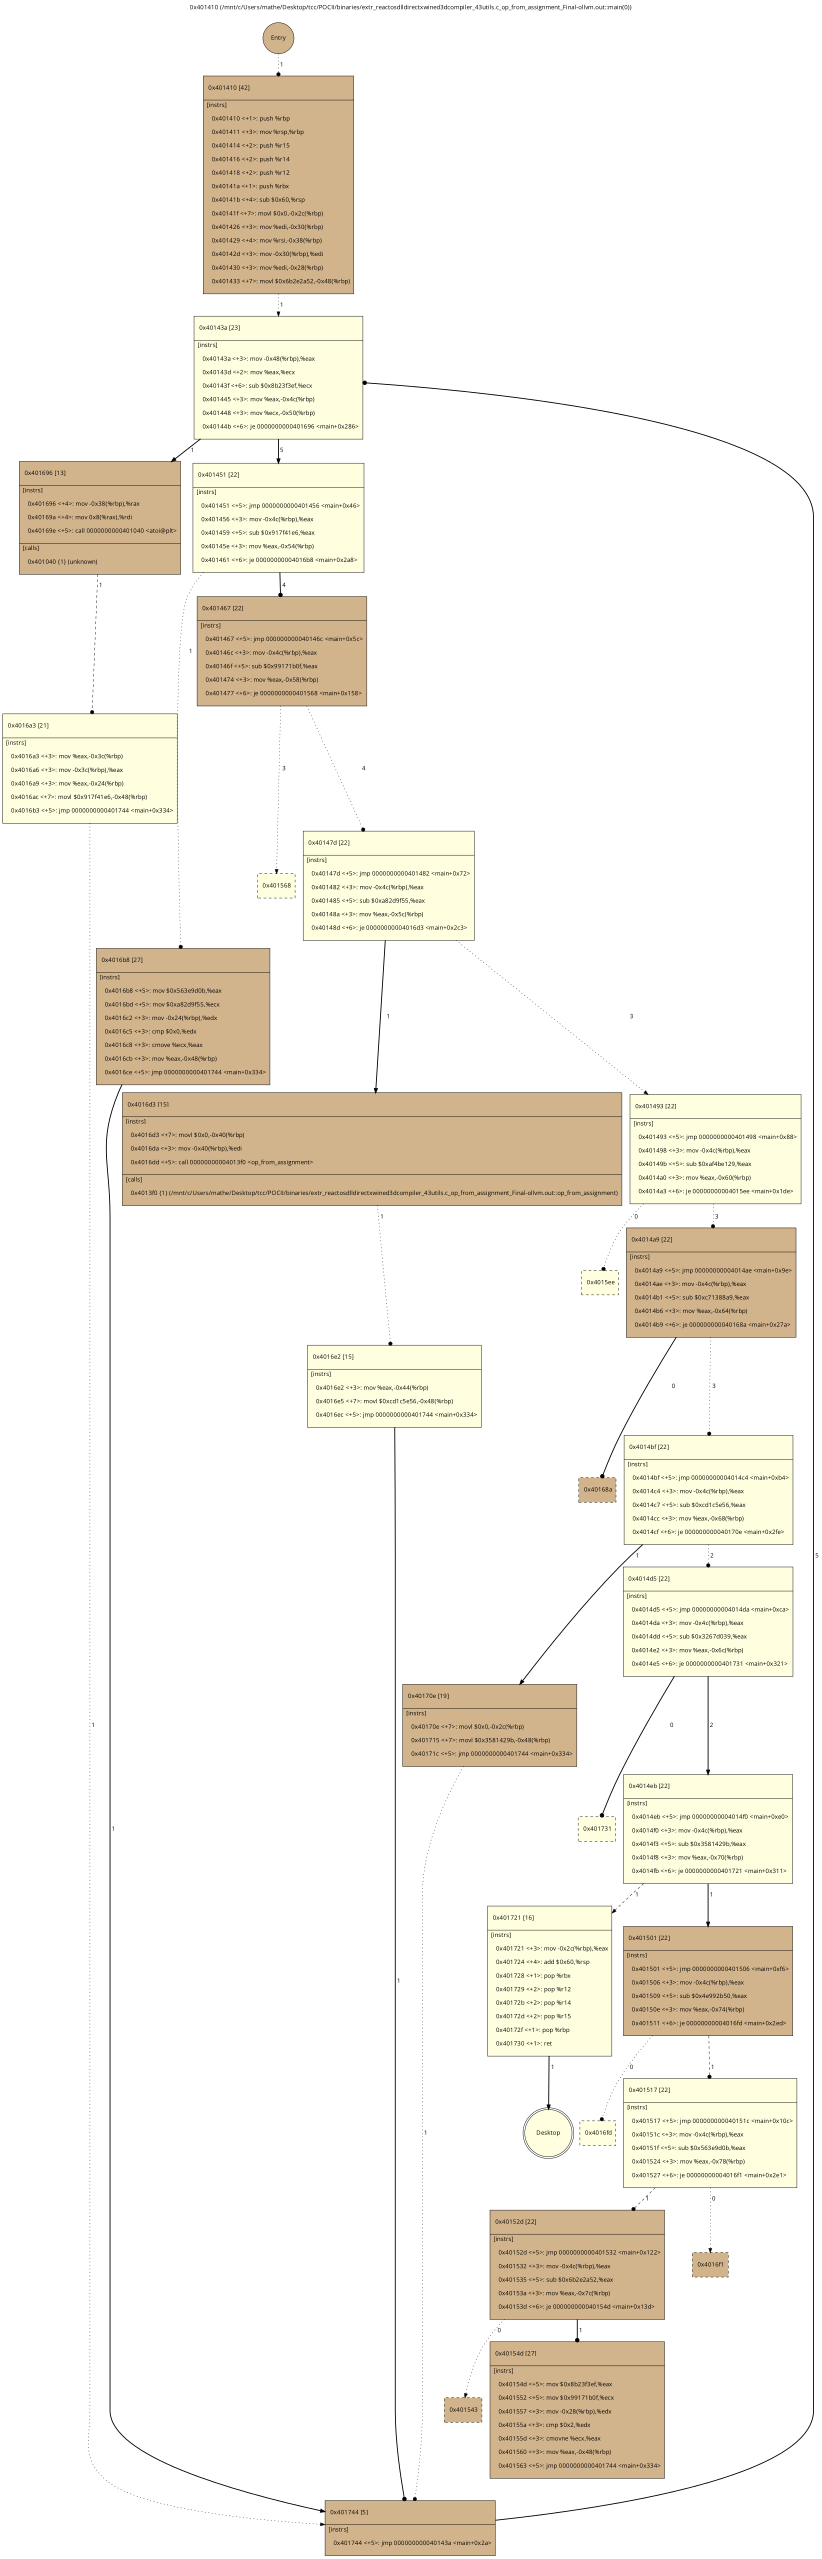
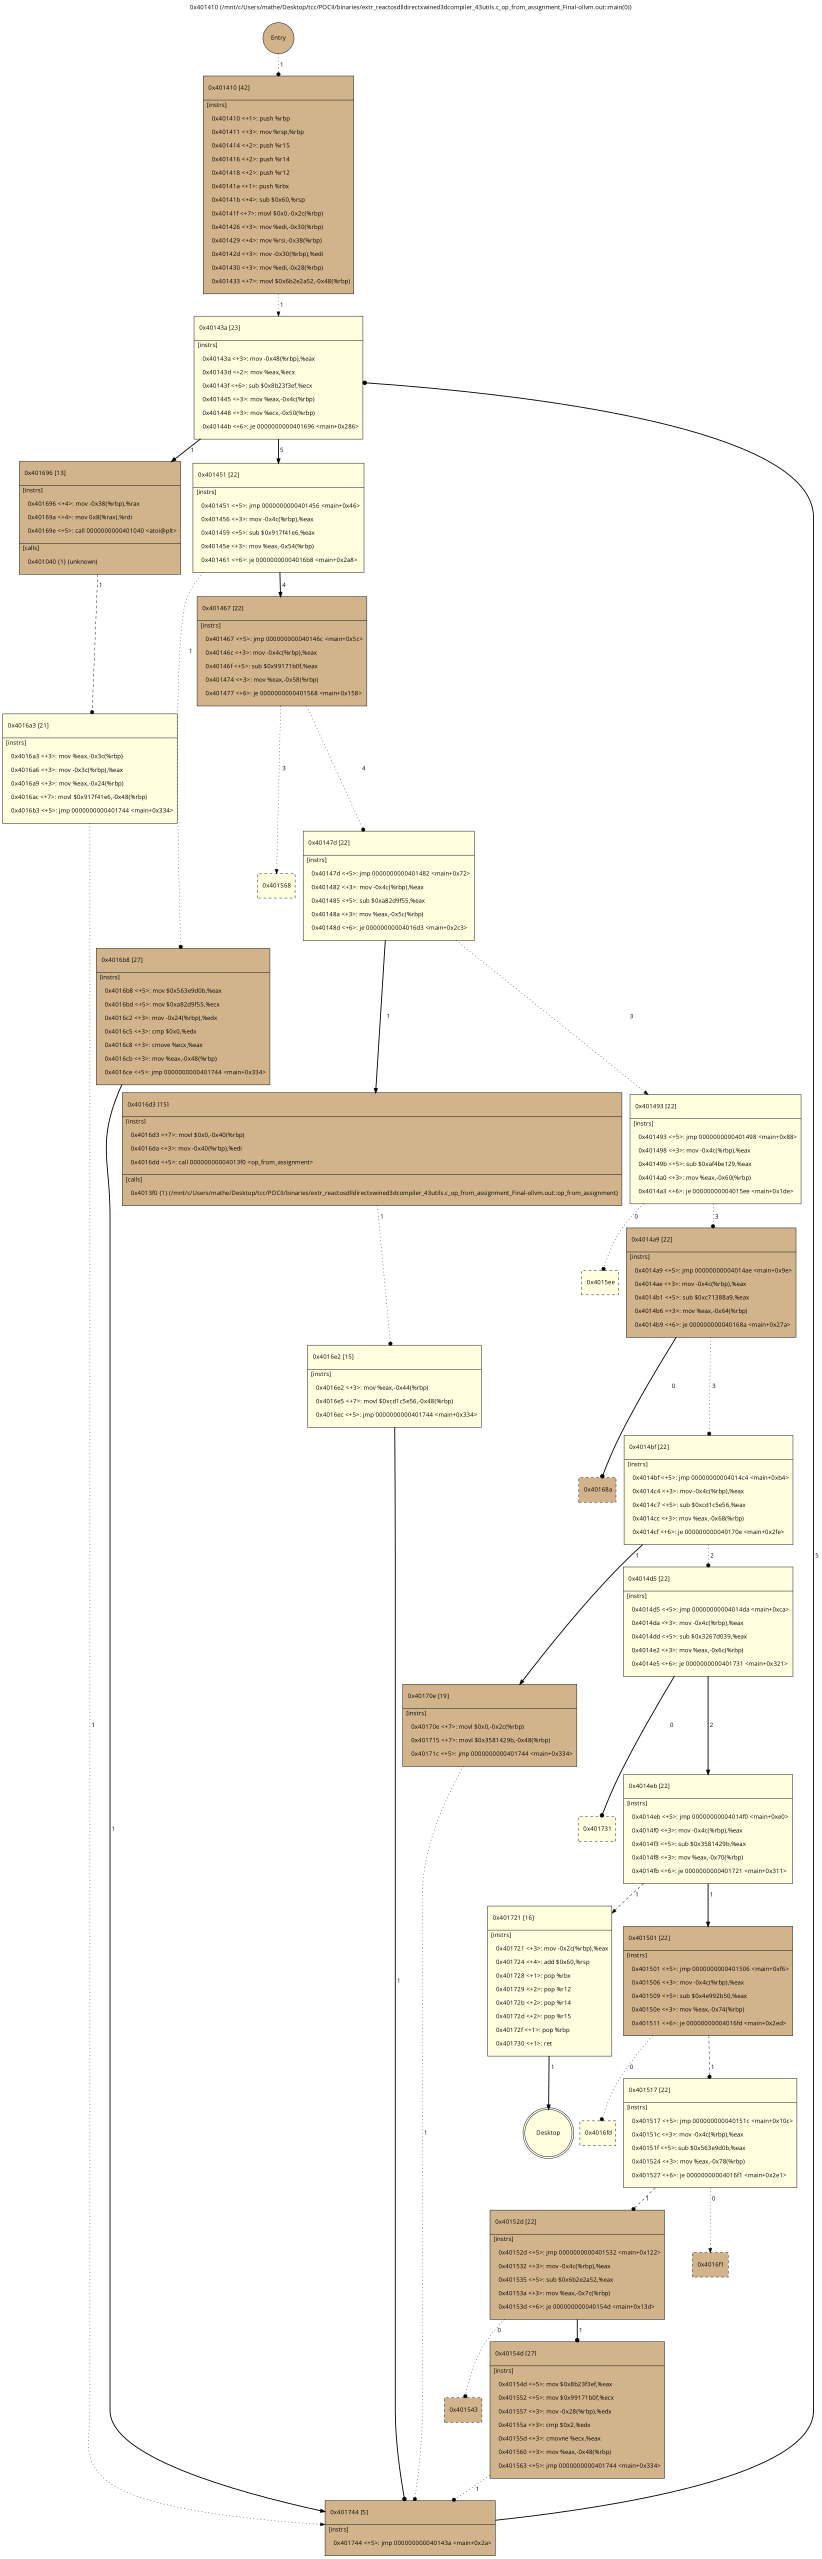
edge "0x401451 [22]" -> "0x401467 [22]": arrowhead dot -> normal
edge "0x40152d [22]" -> "0x401543": arrowhead normal -> dot
edge "0x40154d [27]" -> "0x401744 [5]": added, label "1"
